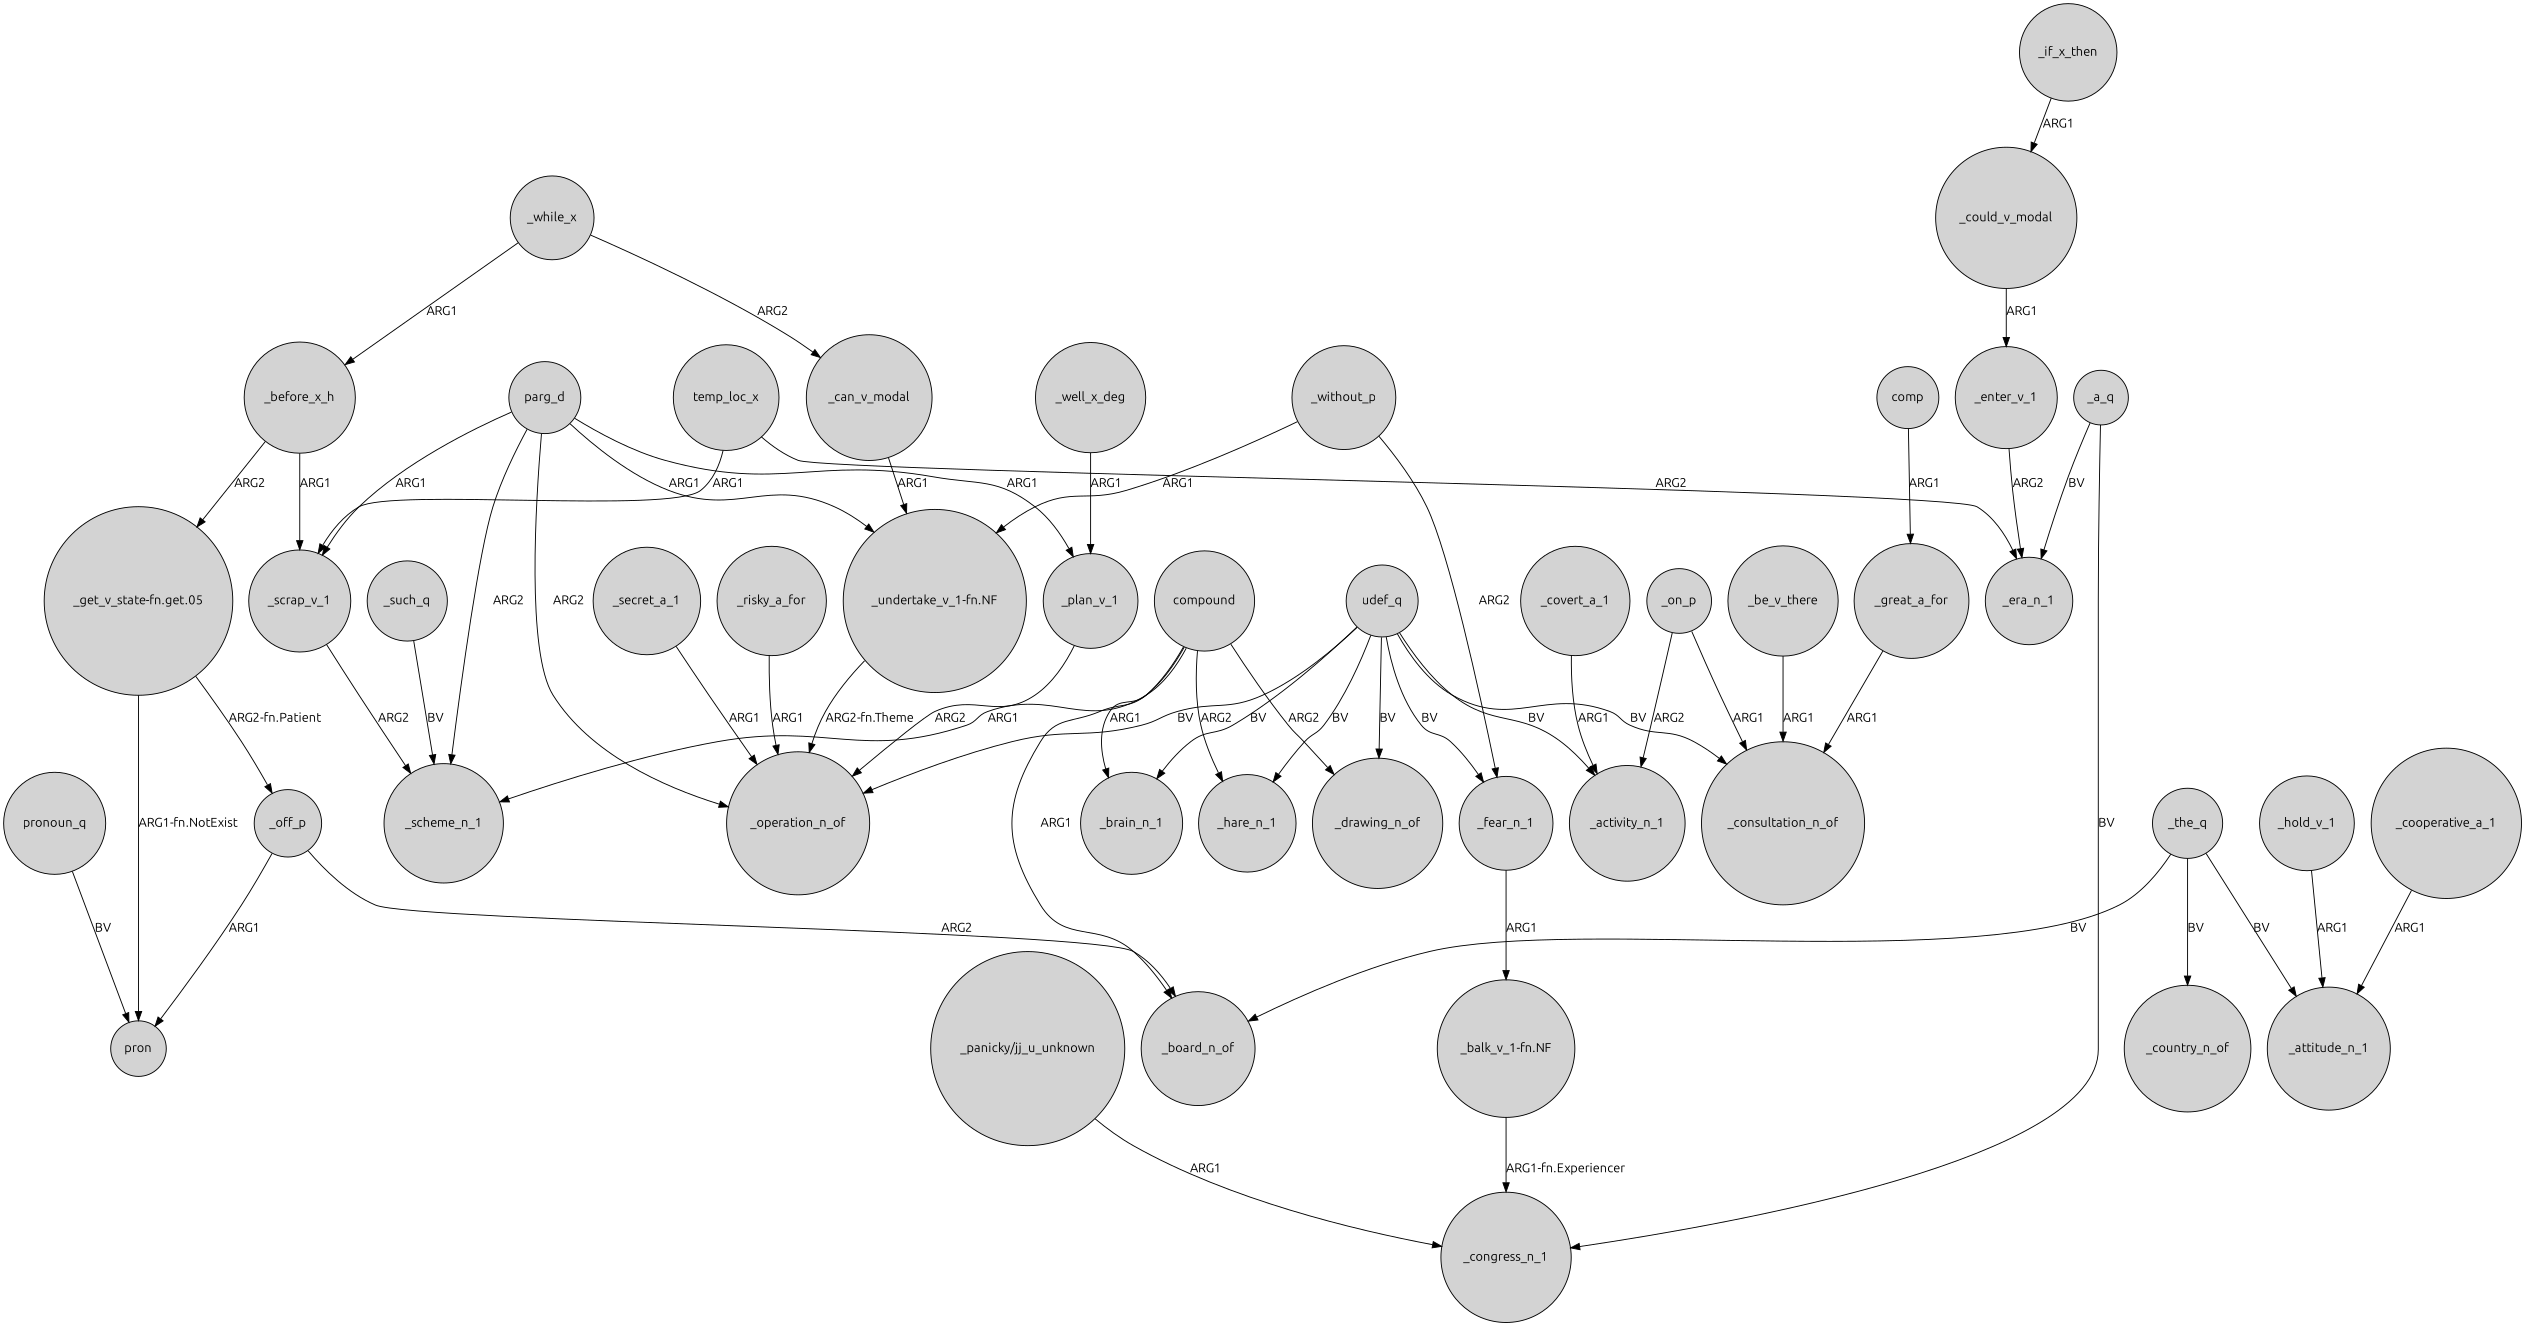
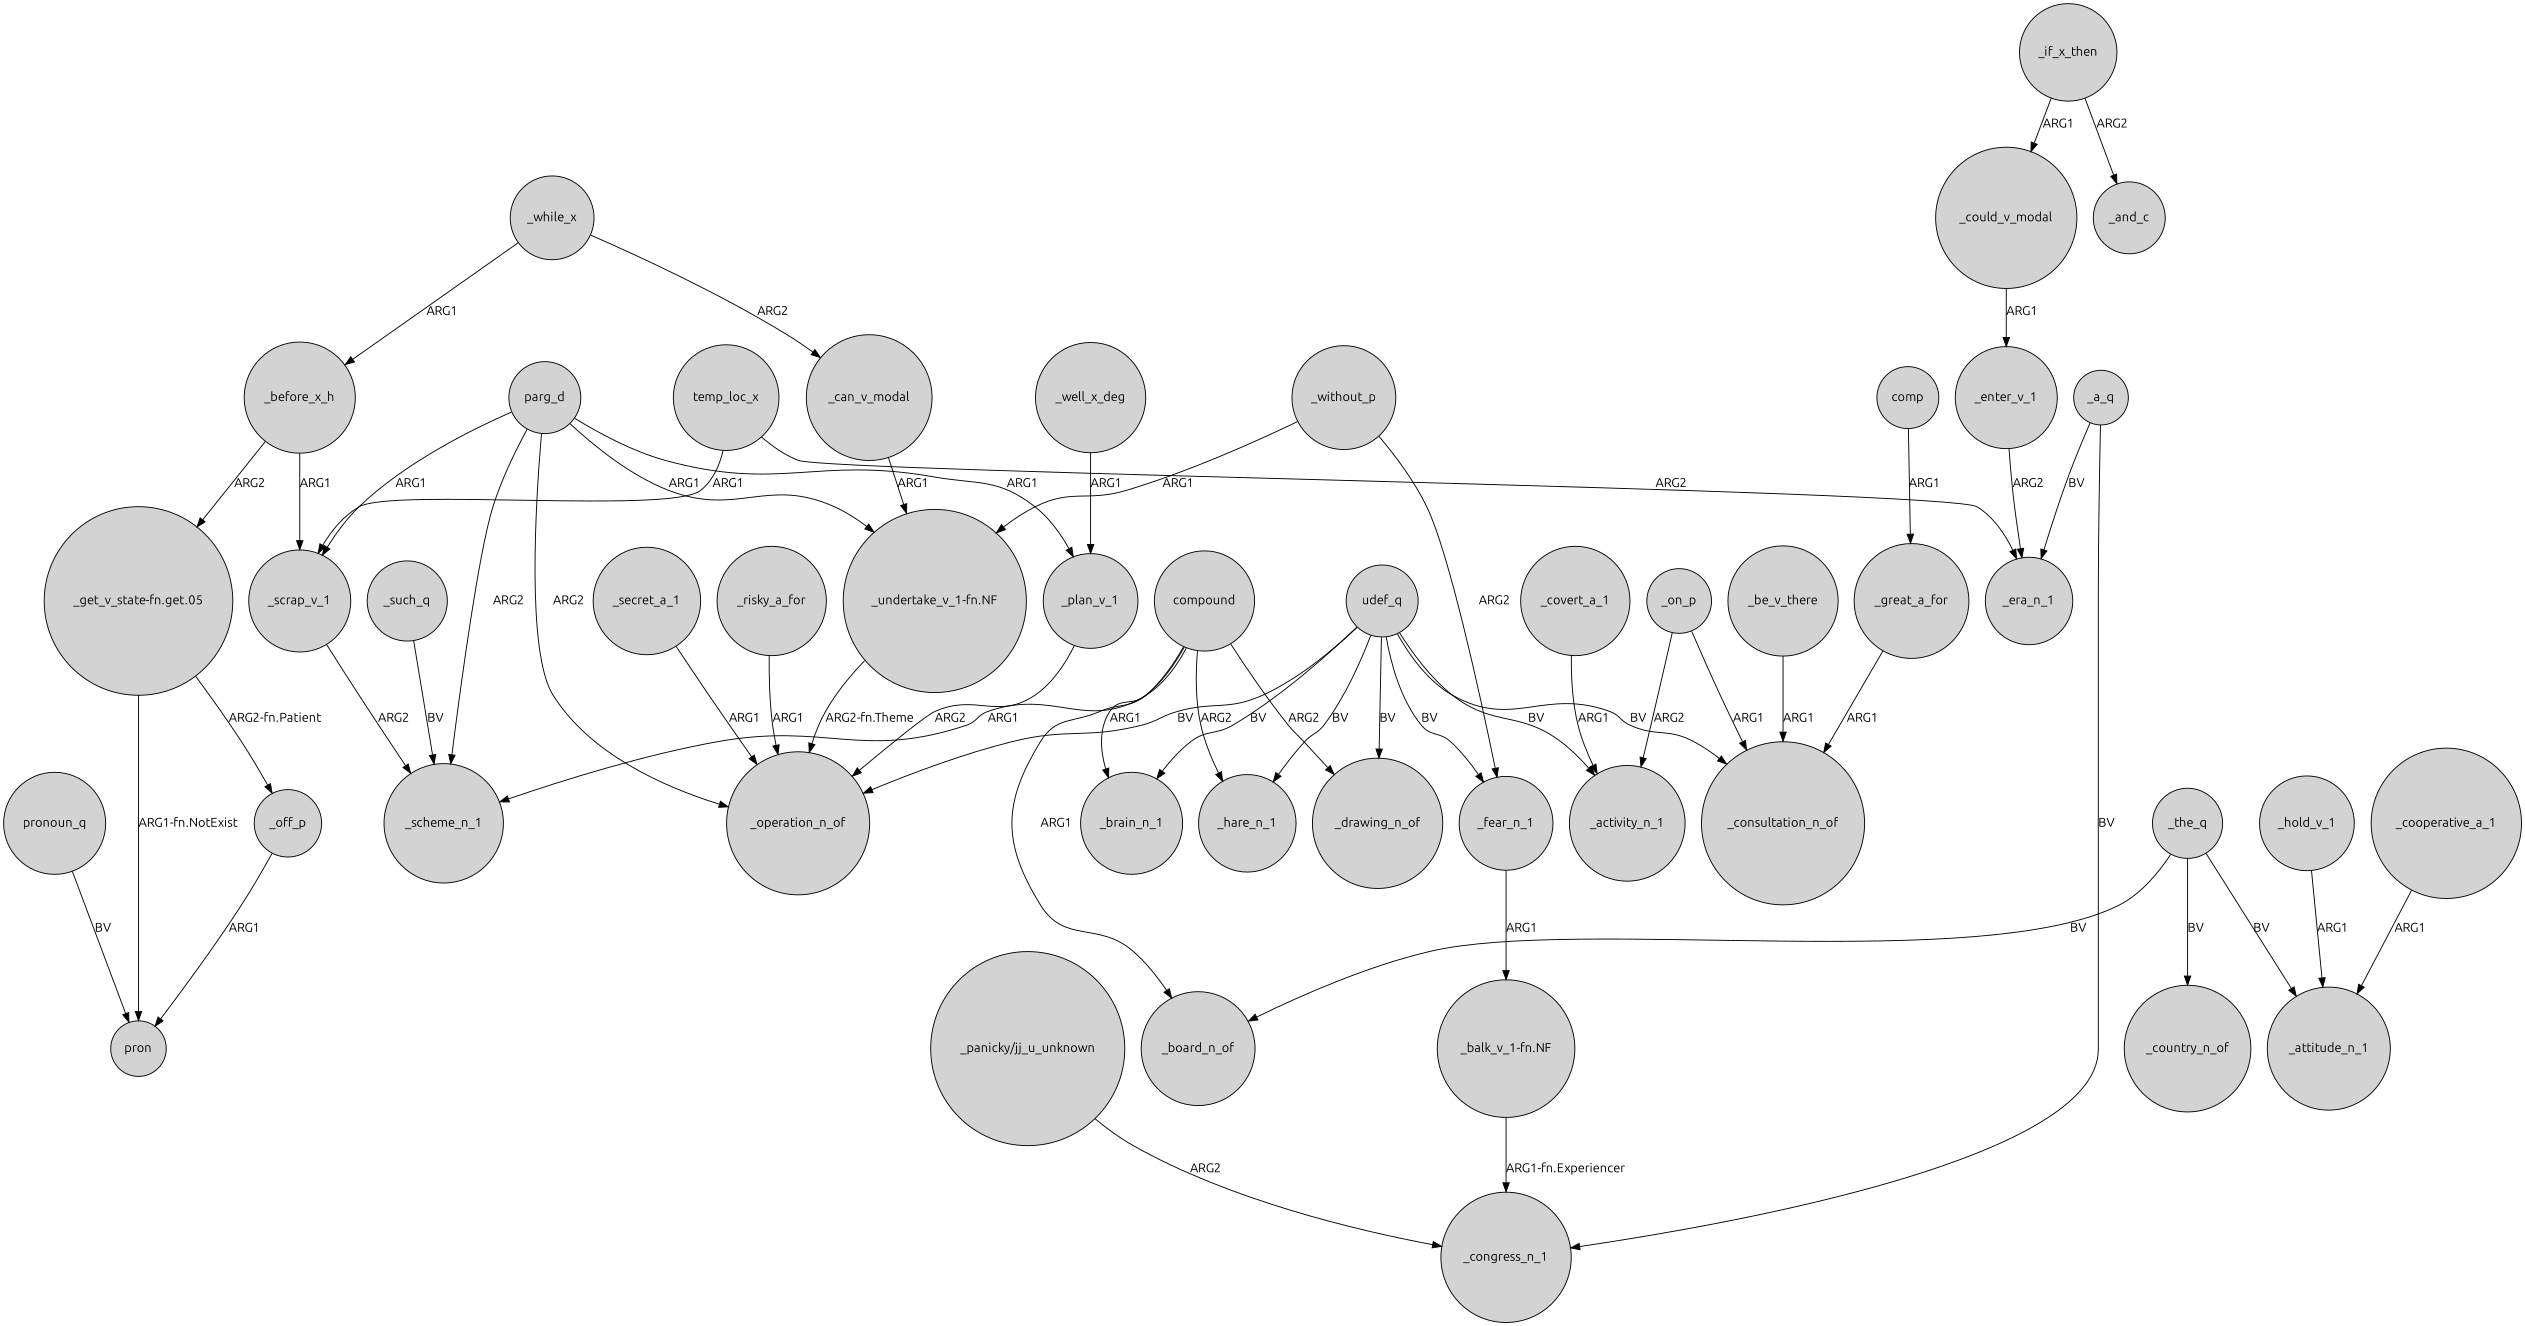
node "_and_c": added
edge "_off_p" -> "_board_n_of": removed, label "ARG2"
edge "_panicky/jj_u_unknown" -> "_congress_n_1": label "ARG1" -> "ARG2"
